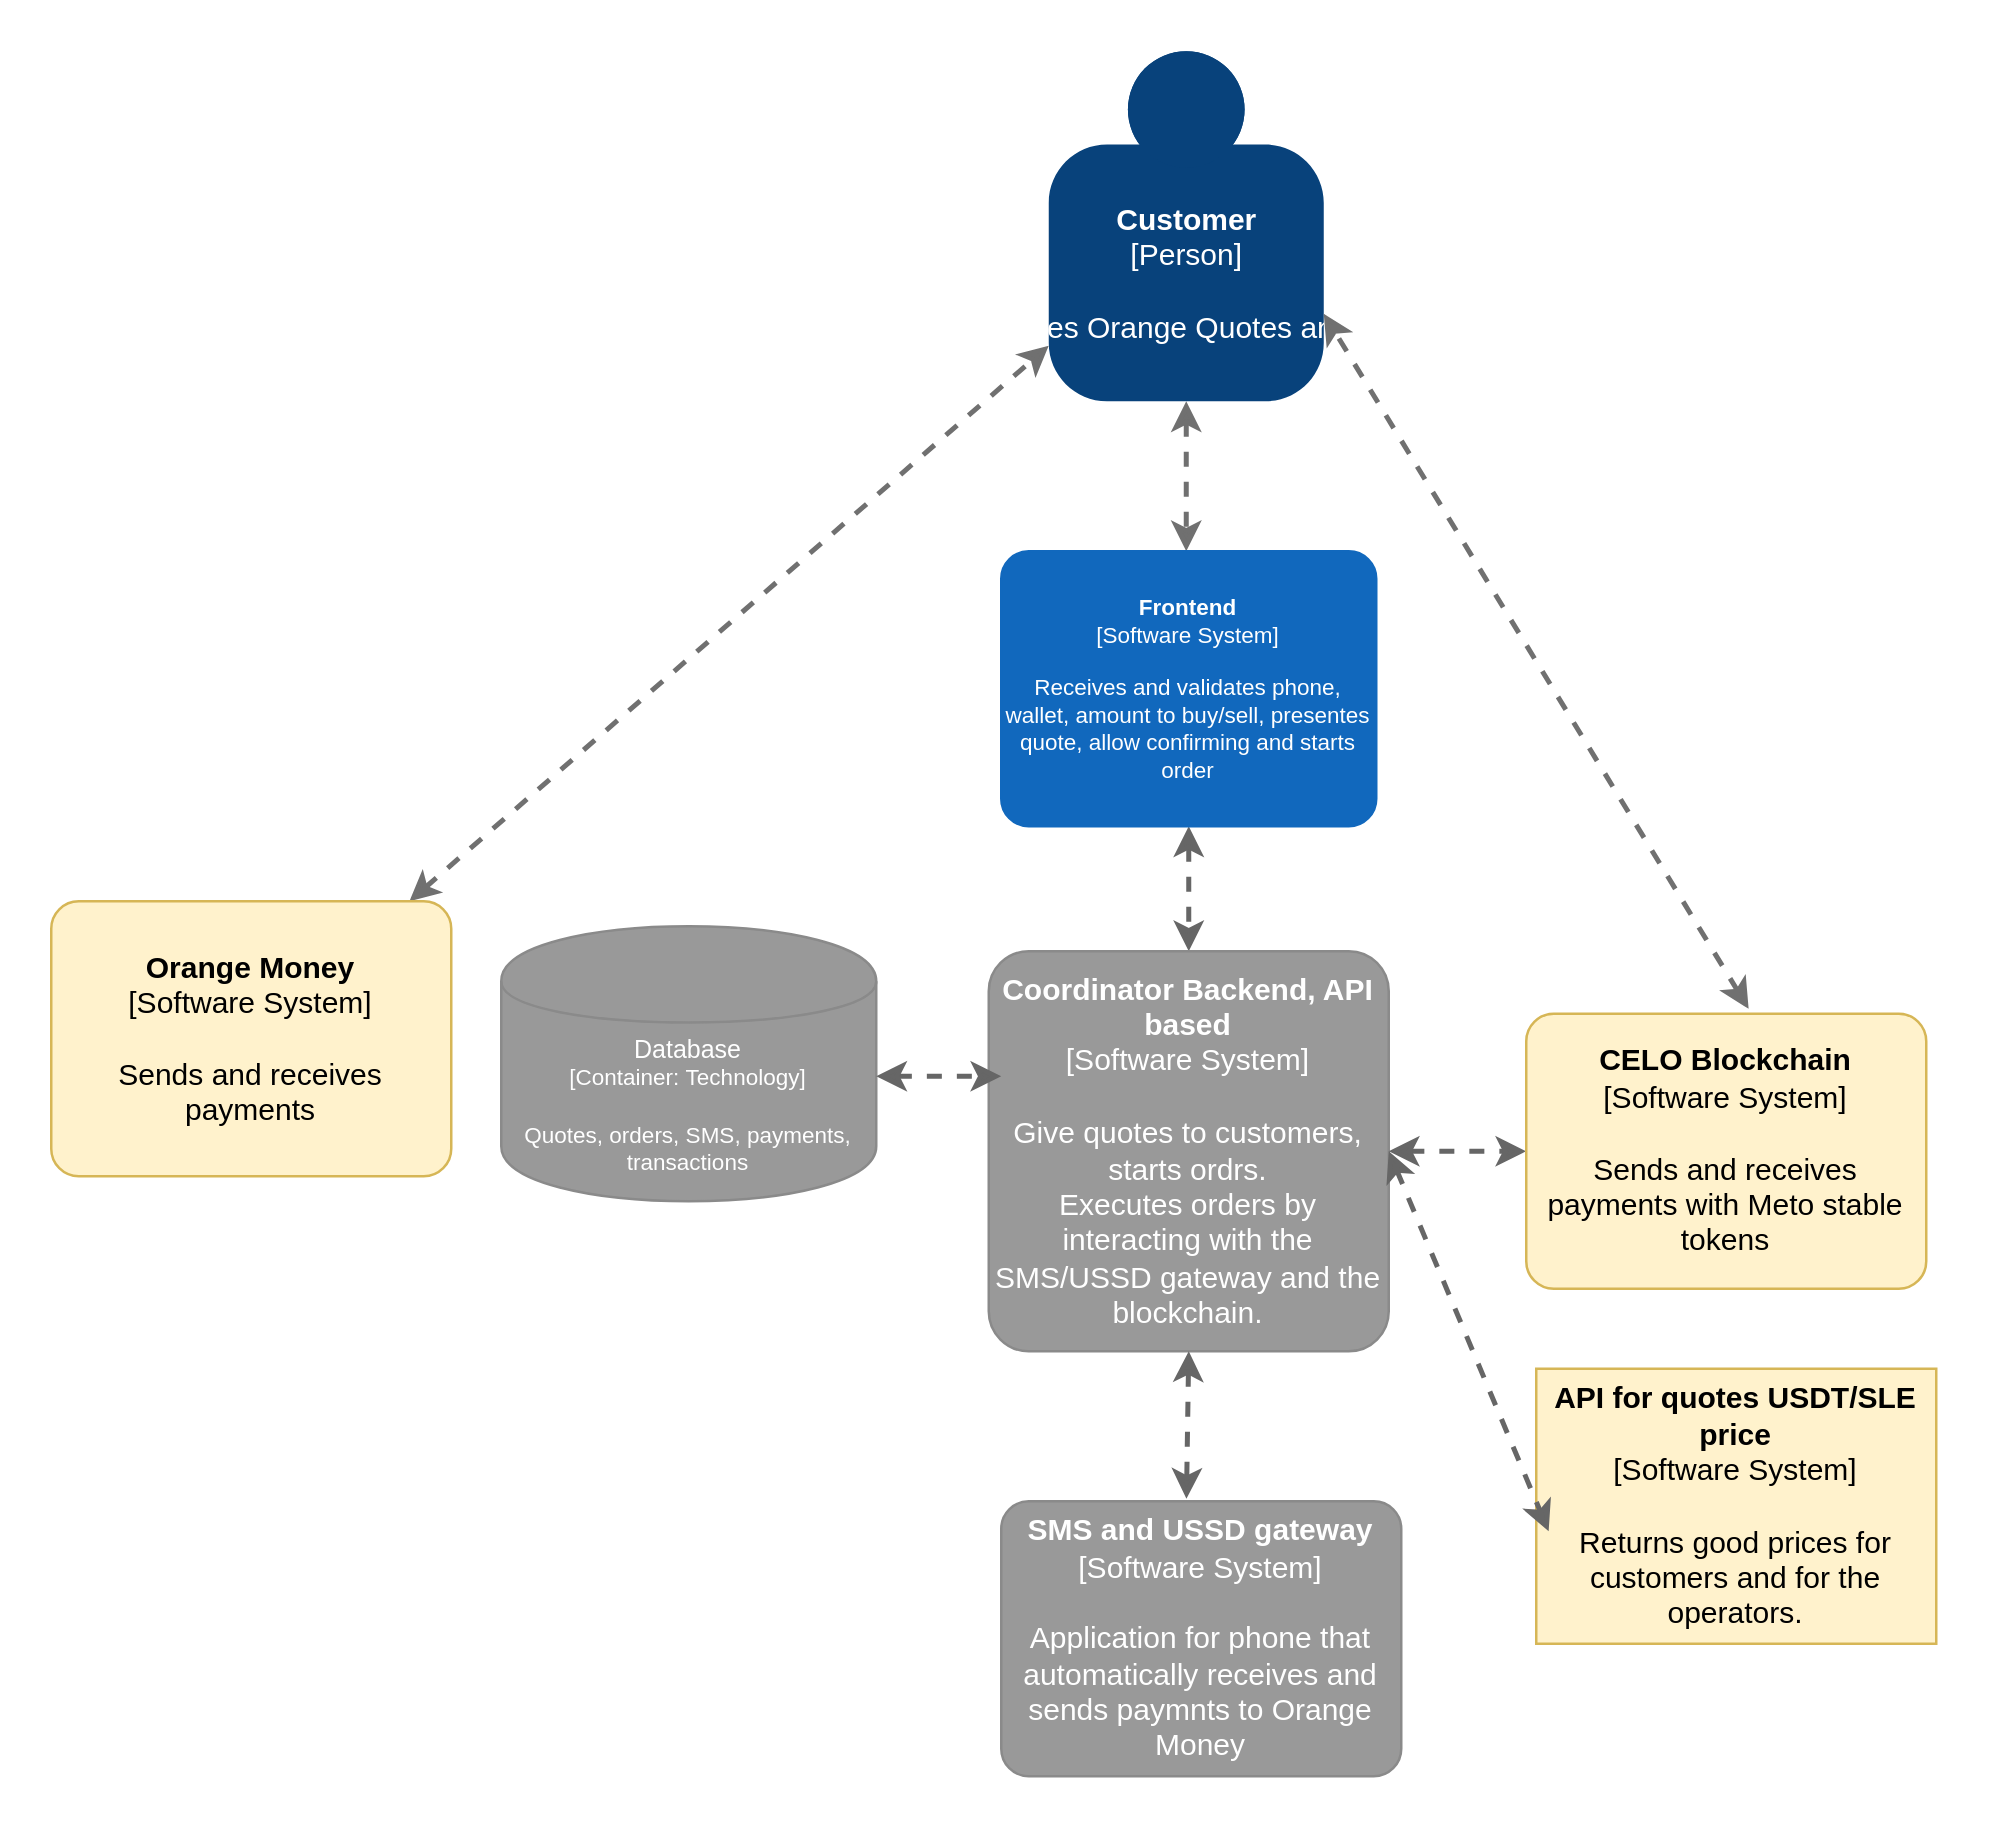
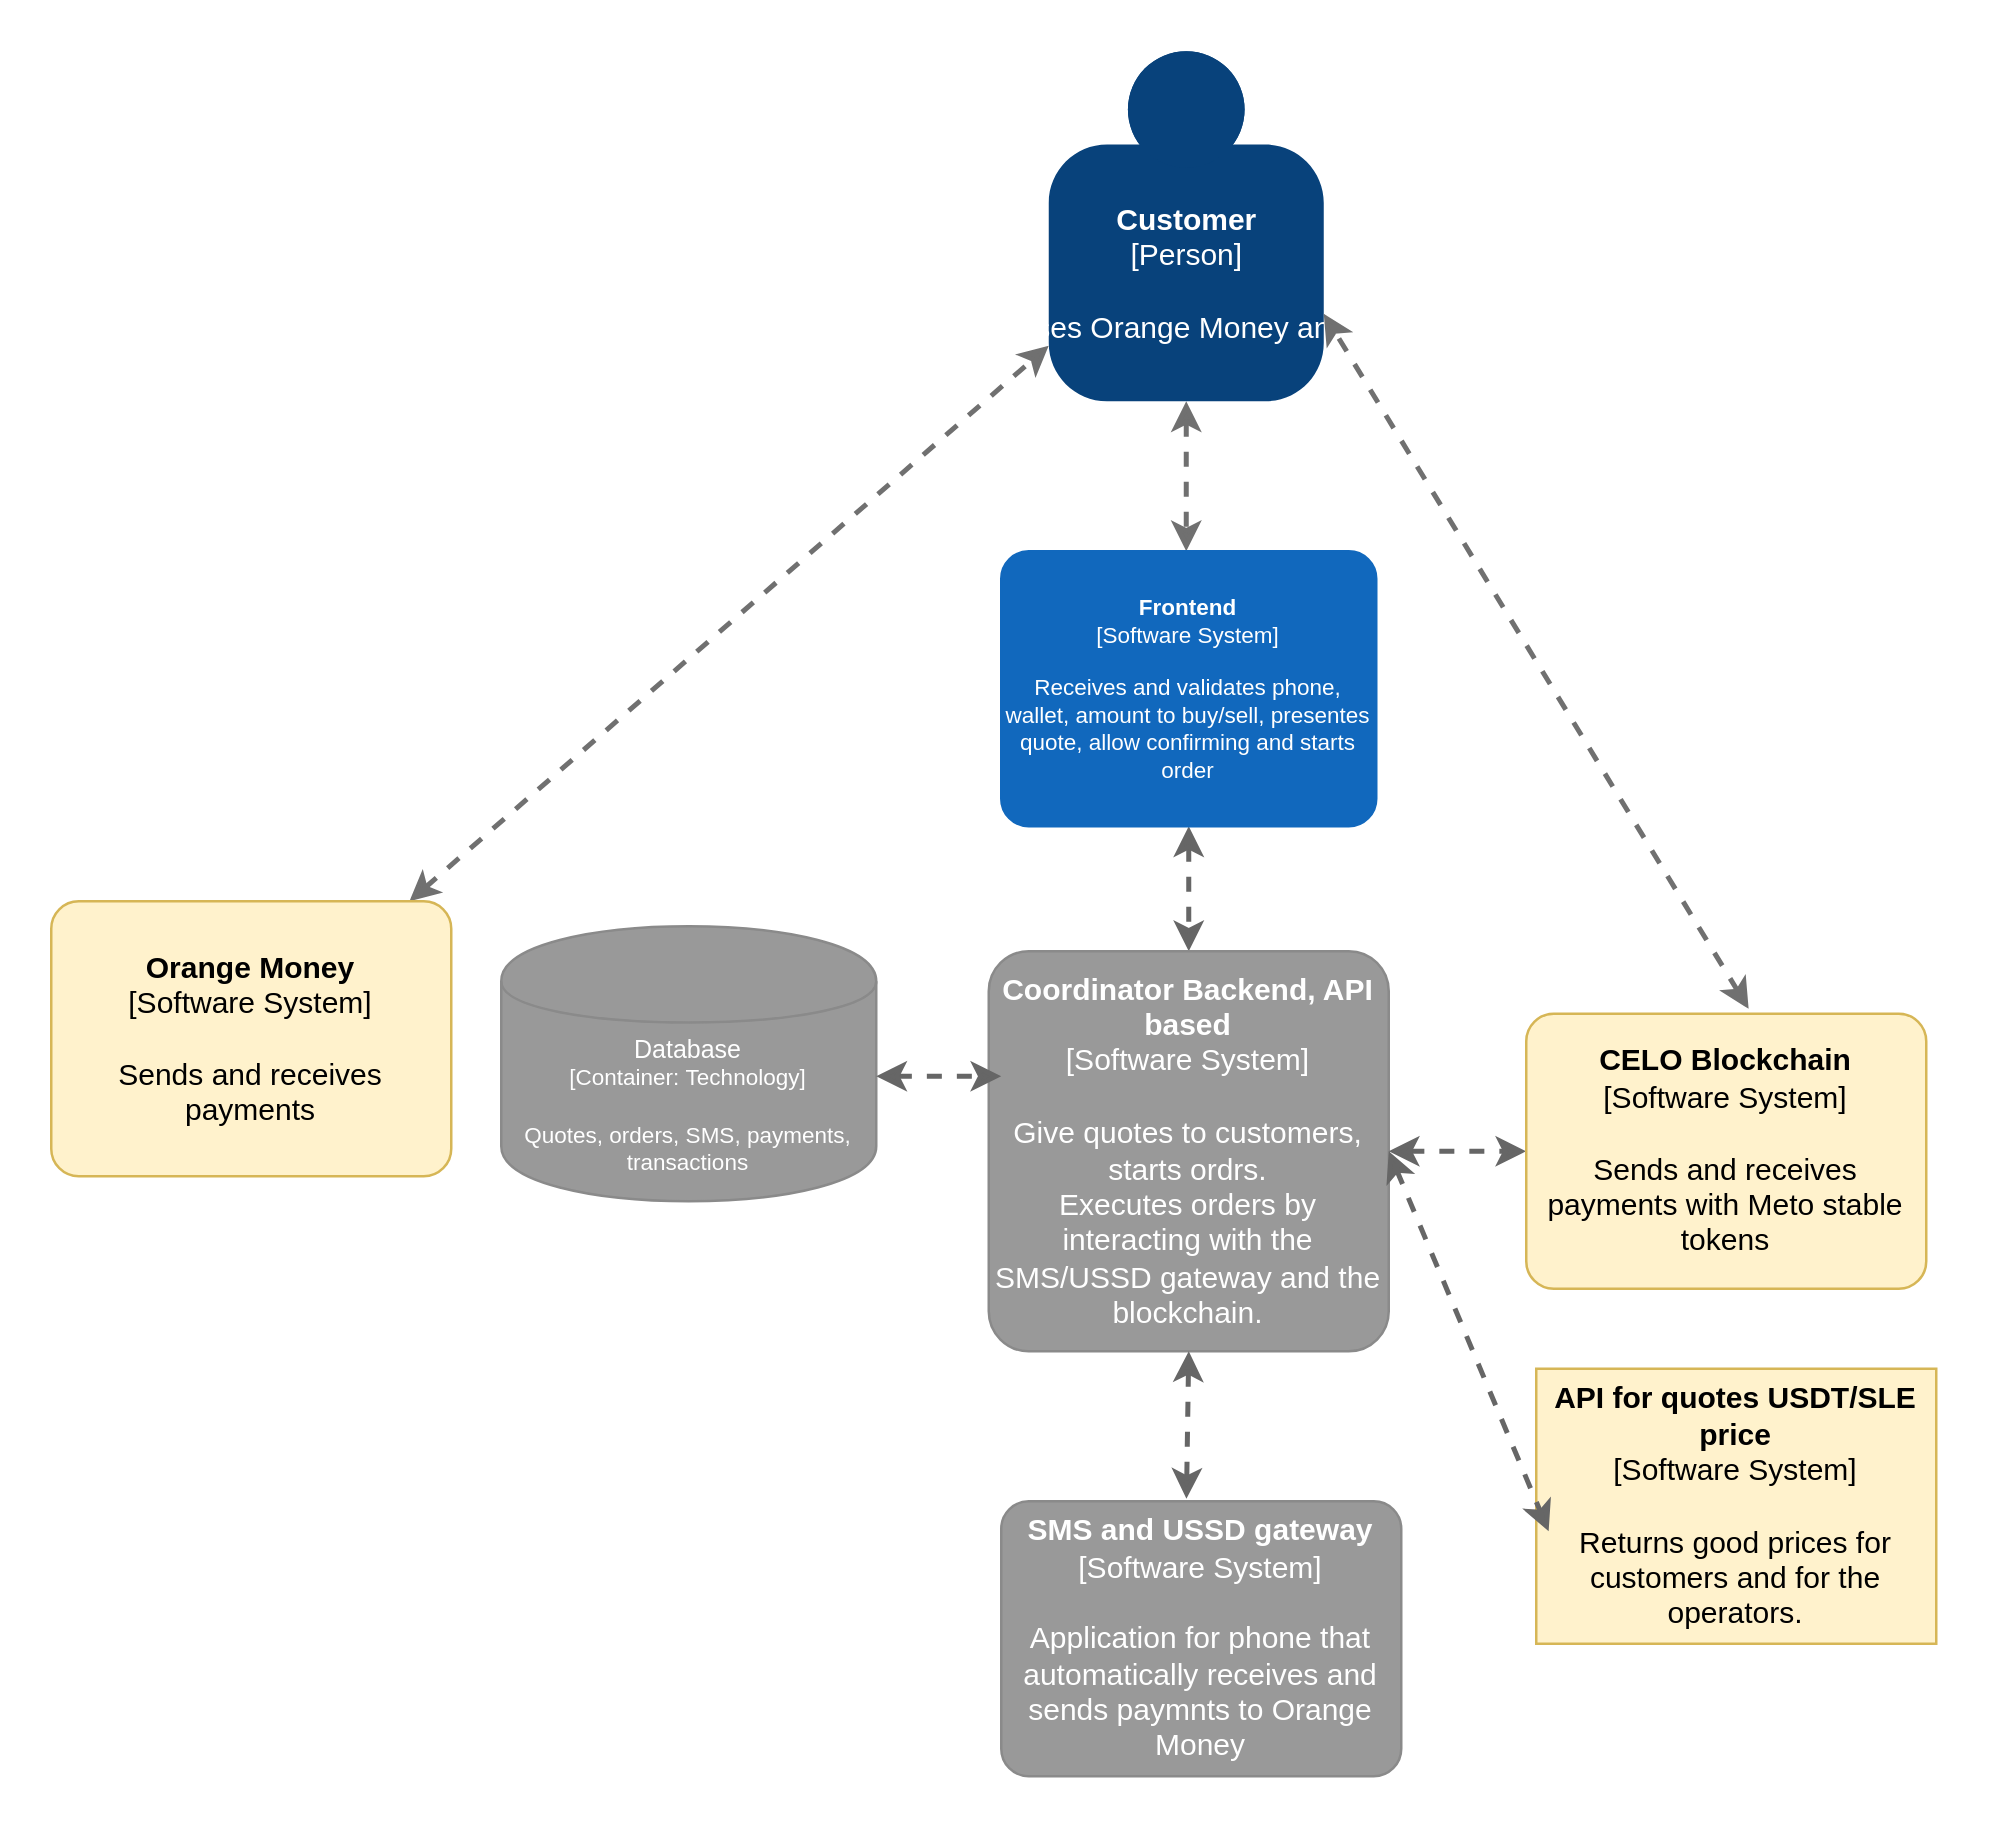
node "Customer [Person] Buys or sells. Uses Orange Quotes and a web3 wallet.": label "Customer [Person] Buys or sells. Uses Orange Quotes and a web3 wallet." -> "Customer [Person] Buys or sells. Uses Orange Money and a web3 wallet."
